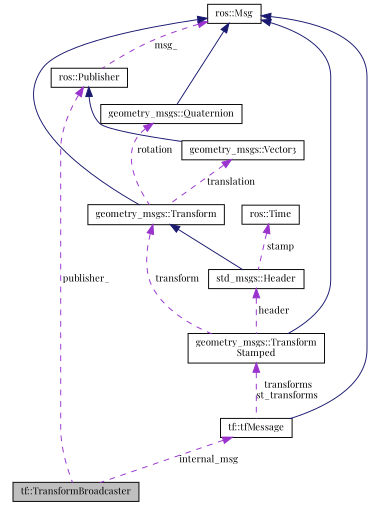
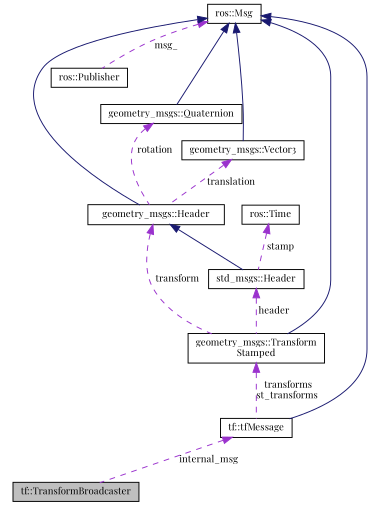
edge "geometry_msgs::Vector3" -> "ros::Publisher": now "geometry_msgs::Vector3" -> "ros::Msg"
node "geometry_msgs::Transform": label "geometry_msgs::Transform" -> "geometry_msgs::Header"
edge "tf::TransformBroadcaster" -> "ros::Publisher": removed, label "publisher_"
